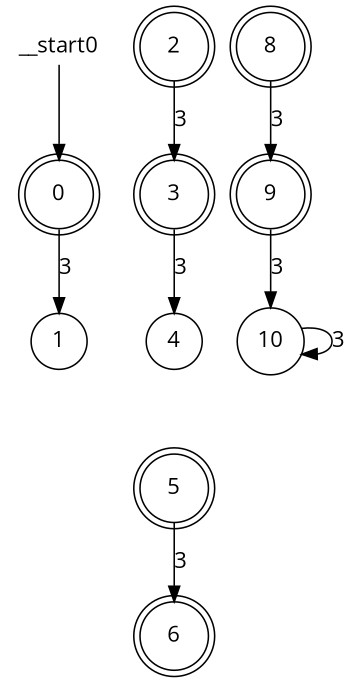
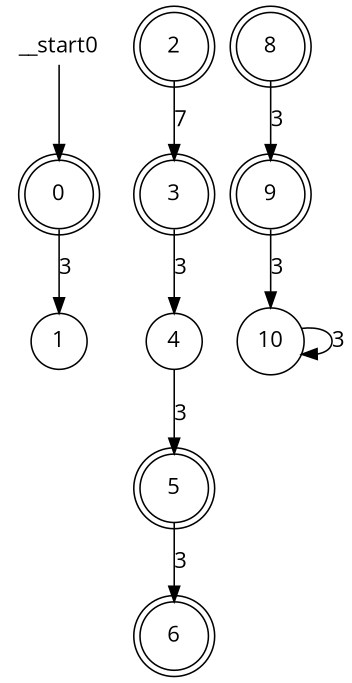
edge "2" -> "3": label "3" -> "7"
edge "4" -> "5": added, label "3"
